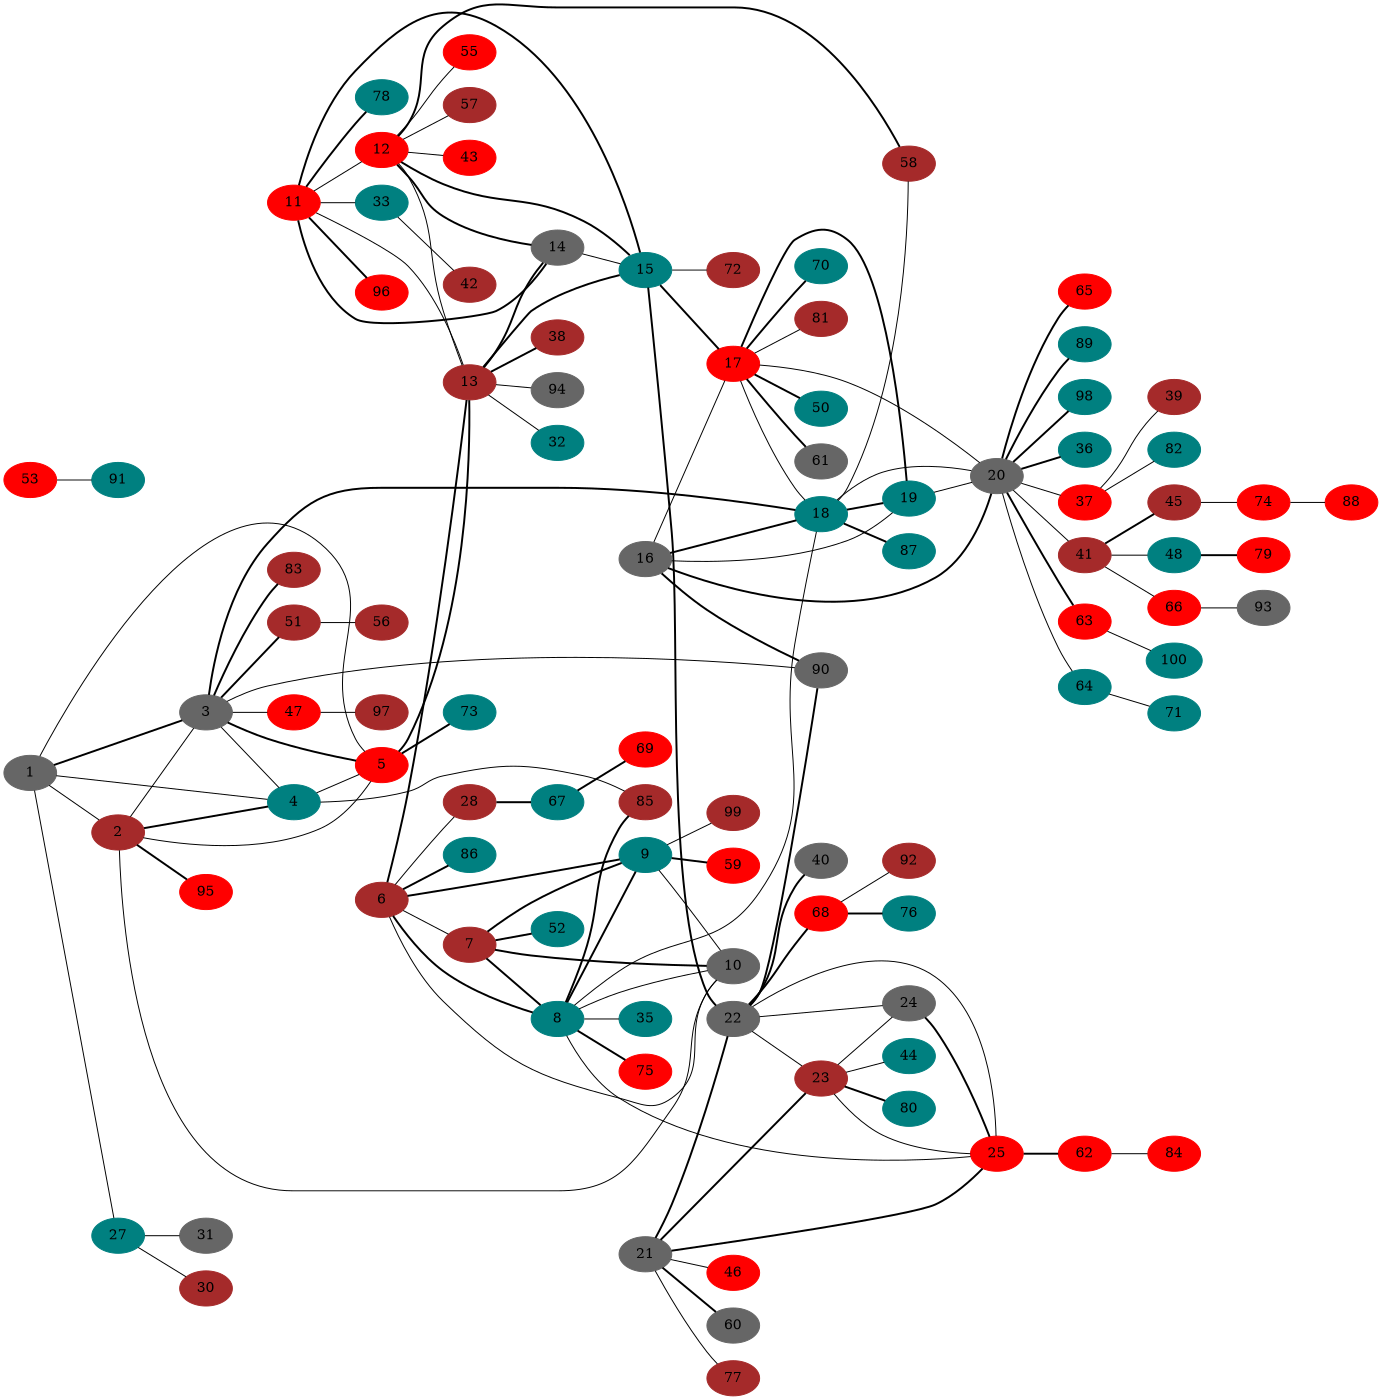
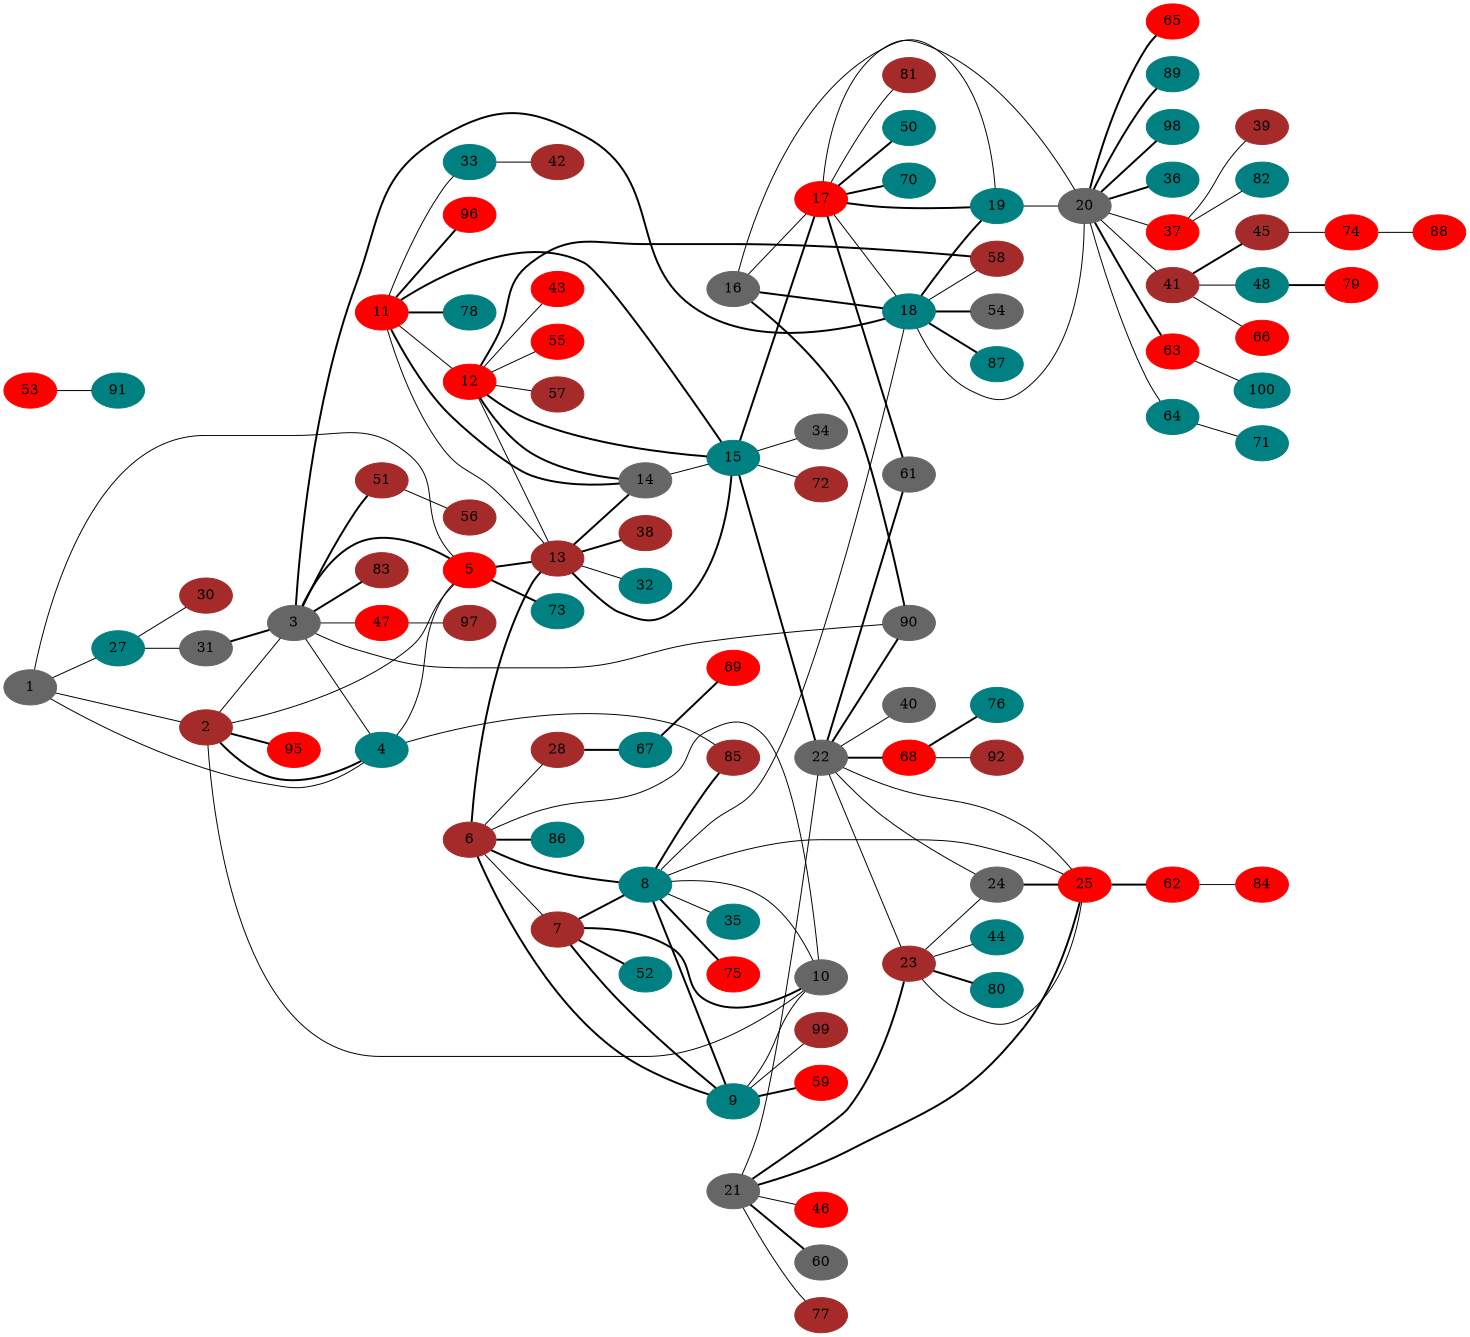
node "54": added
node "94": removed
node "34": added
edge "20" -- "16": removed
node "93": removed
edge "61" -- "22": added
edge "3" -- "1": now "3" -- "31"
edge "40" -- "22": style bold -> solid
edge "22" -- "21": style bold -> solid
